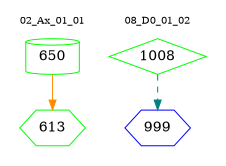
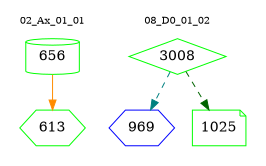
node "650": label "650" -> "656"
node "1008": label "1008" -> "3008"
node "999": label "999" -> "969"
node "1025": added
